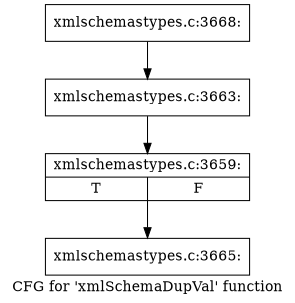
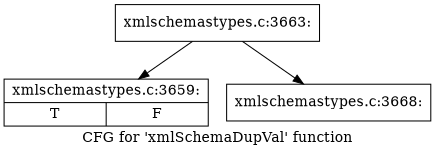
edge "xmlschemastypes.c:3668:" -> "xmlschemastypes.c:3663:": reversed
node "xmlschemastypes.c:3665:": removed
